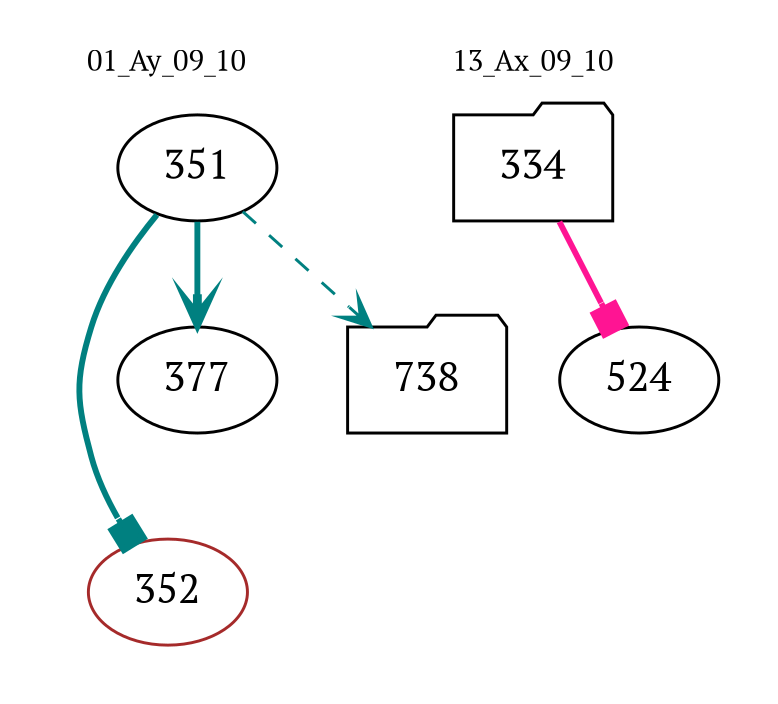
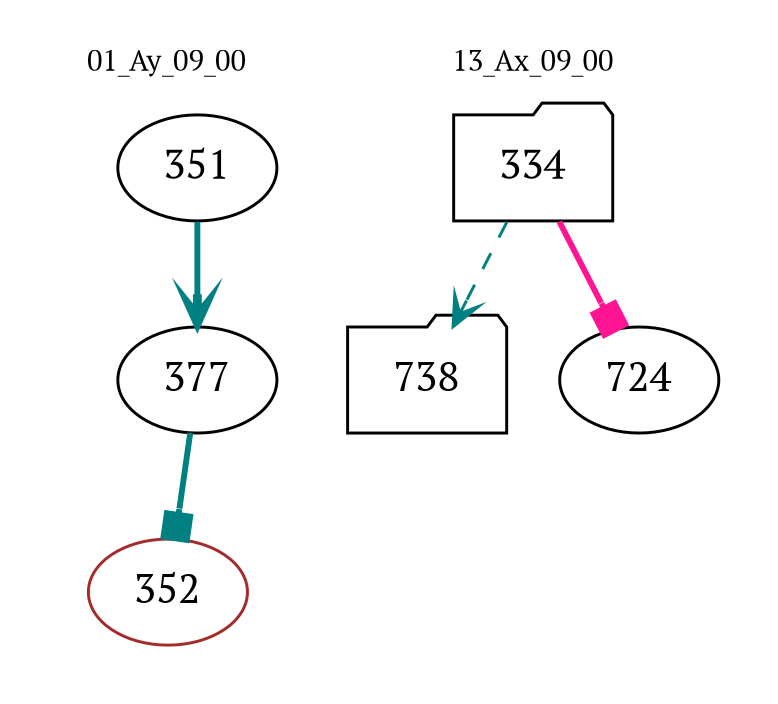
cluster "01_Ay_09_10": label "01_Ay_09_10" -> "01_Ay_09_00"
cluster "13_Ax_09_10": label "13_Ax_09_10" -> "13_Ax_09_00"
edge "351" -> "738": now "334" -> "738"
edge "351" -> "352": now "377" -> "352"
node "524": label "524" -> "724"
